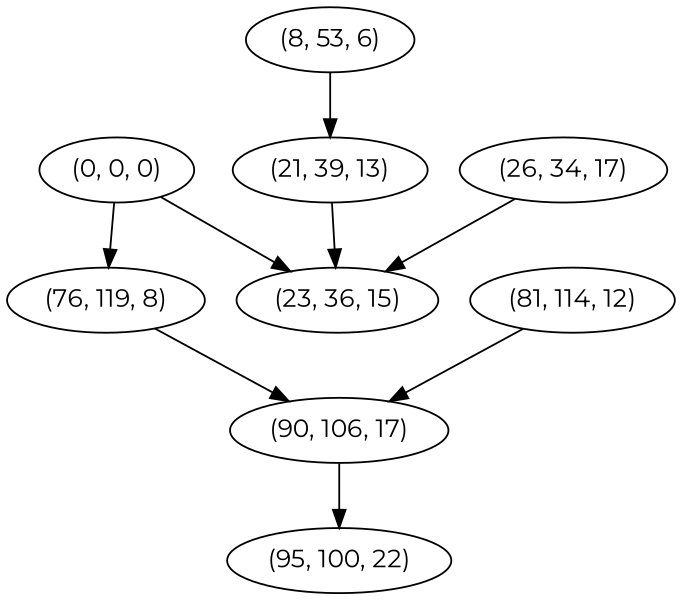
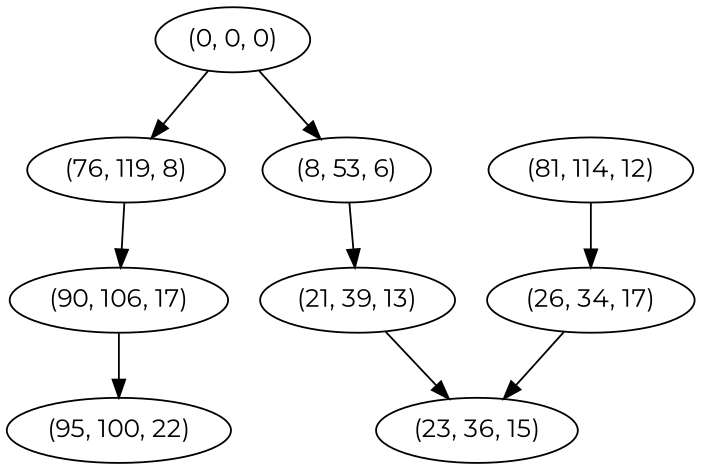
edge "(0, 0, 0)" -> "(23, 36, 15)": now "(0, 0, 0)" -> "(8, 53, 6)"
edge "(81, 114, 12)" -> "(90, 106, 17)": now "(81, 114, 12)" -> "(26, 34, 17)"
